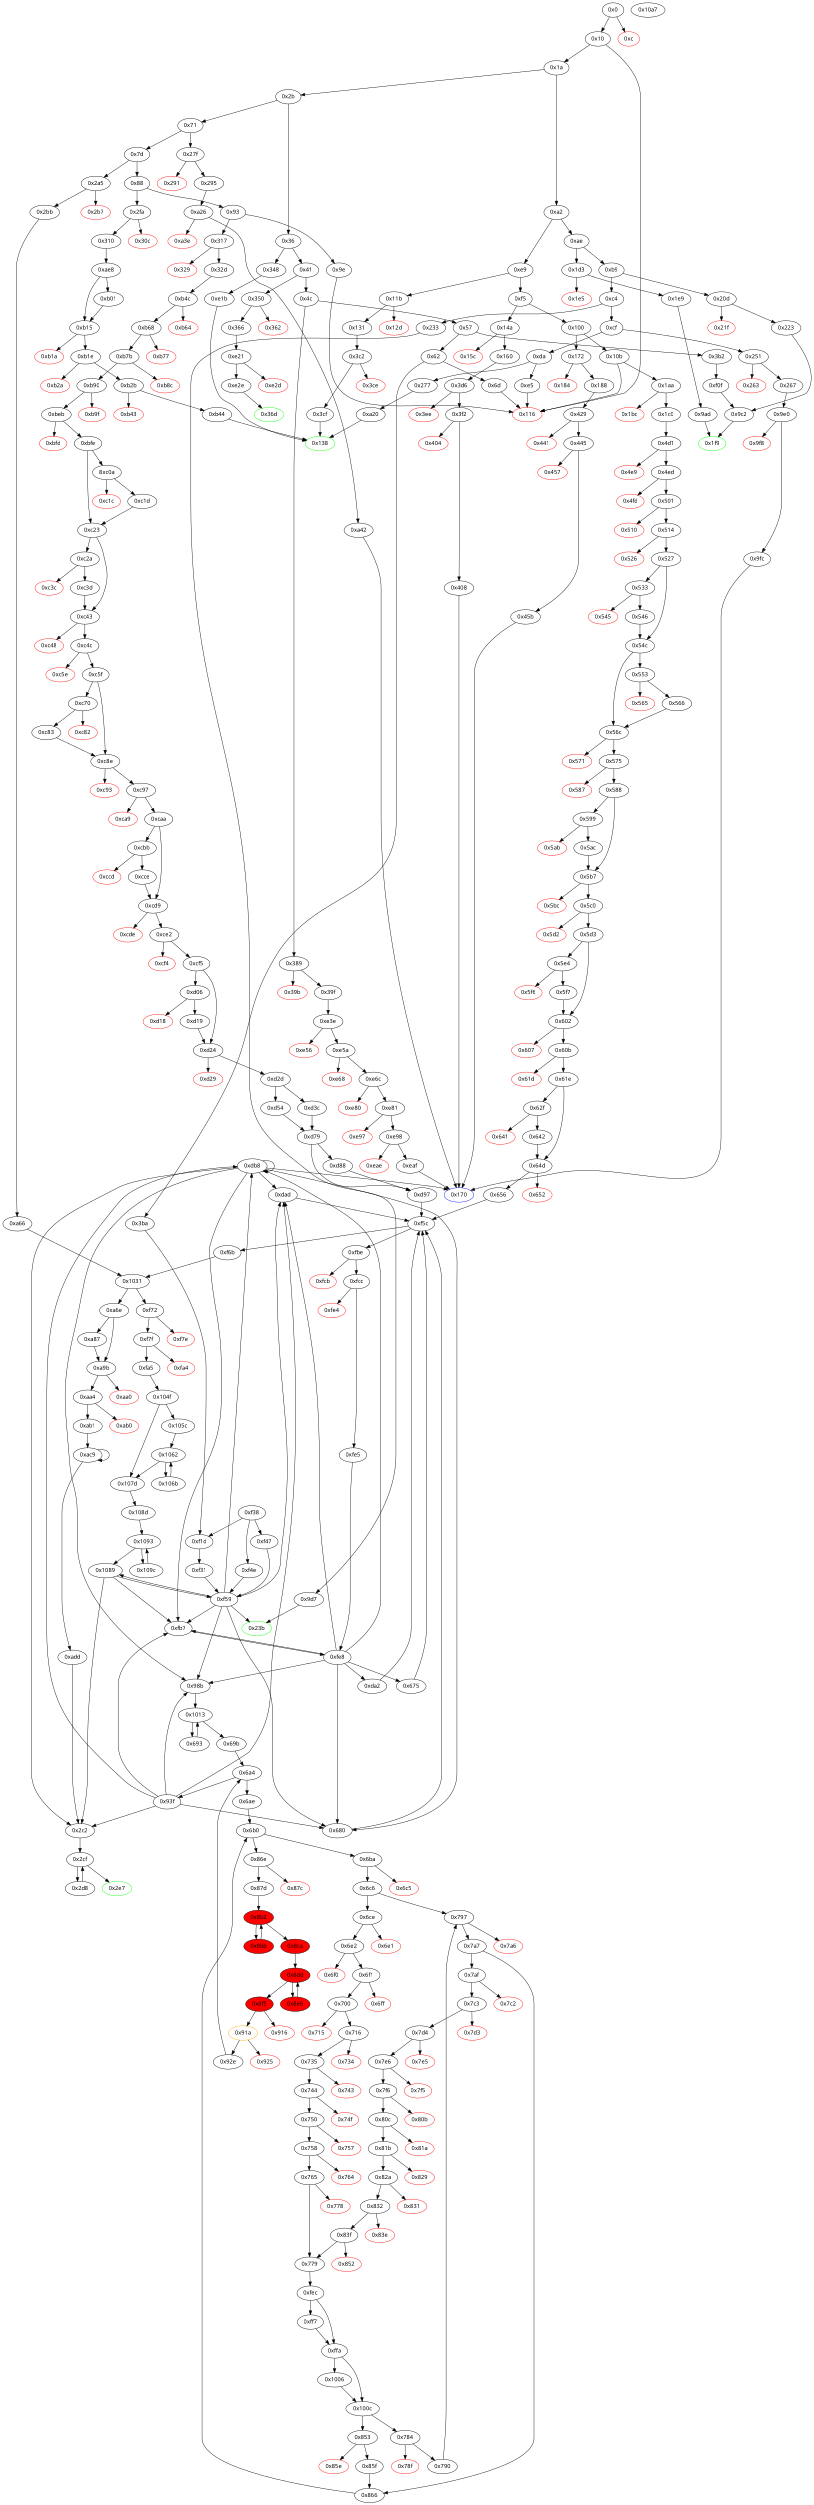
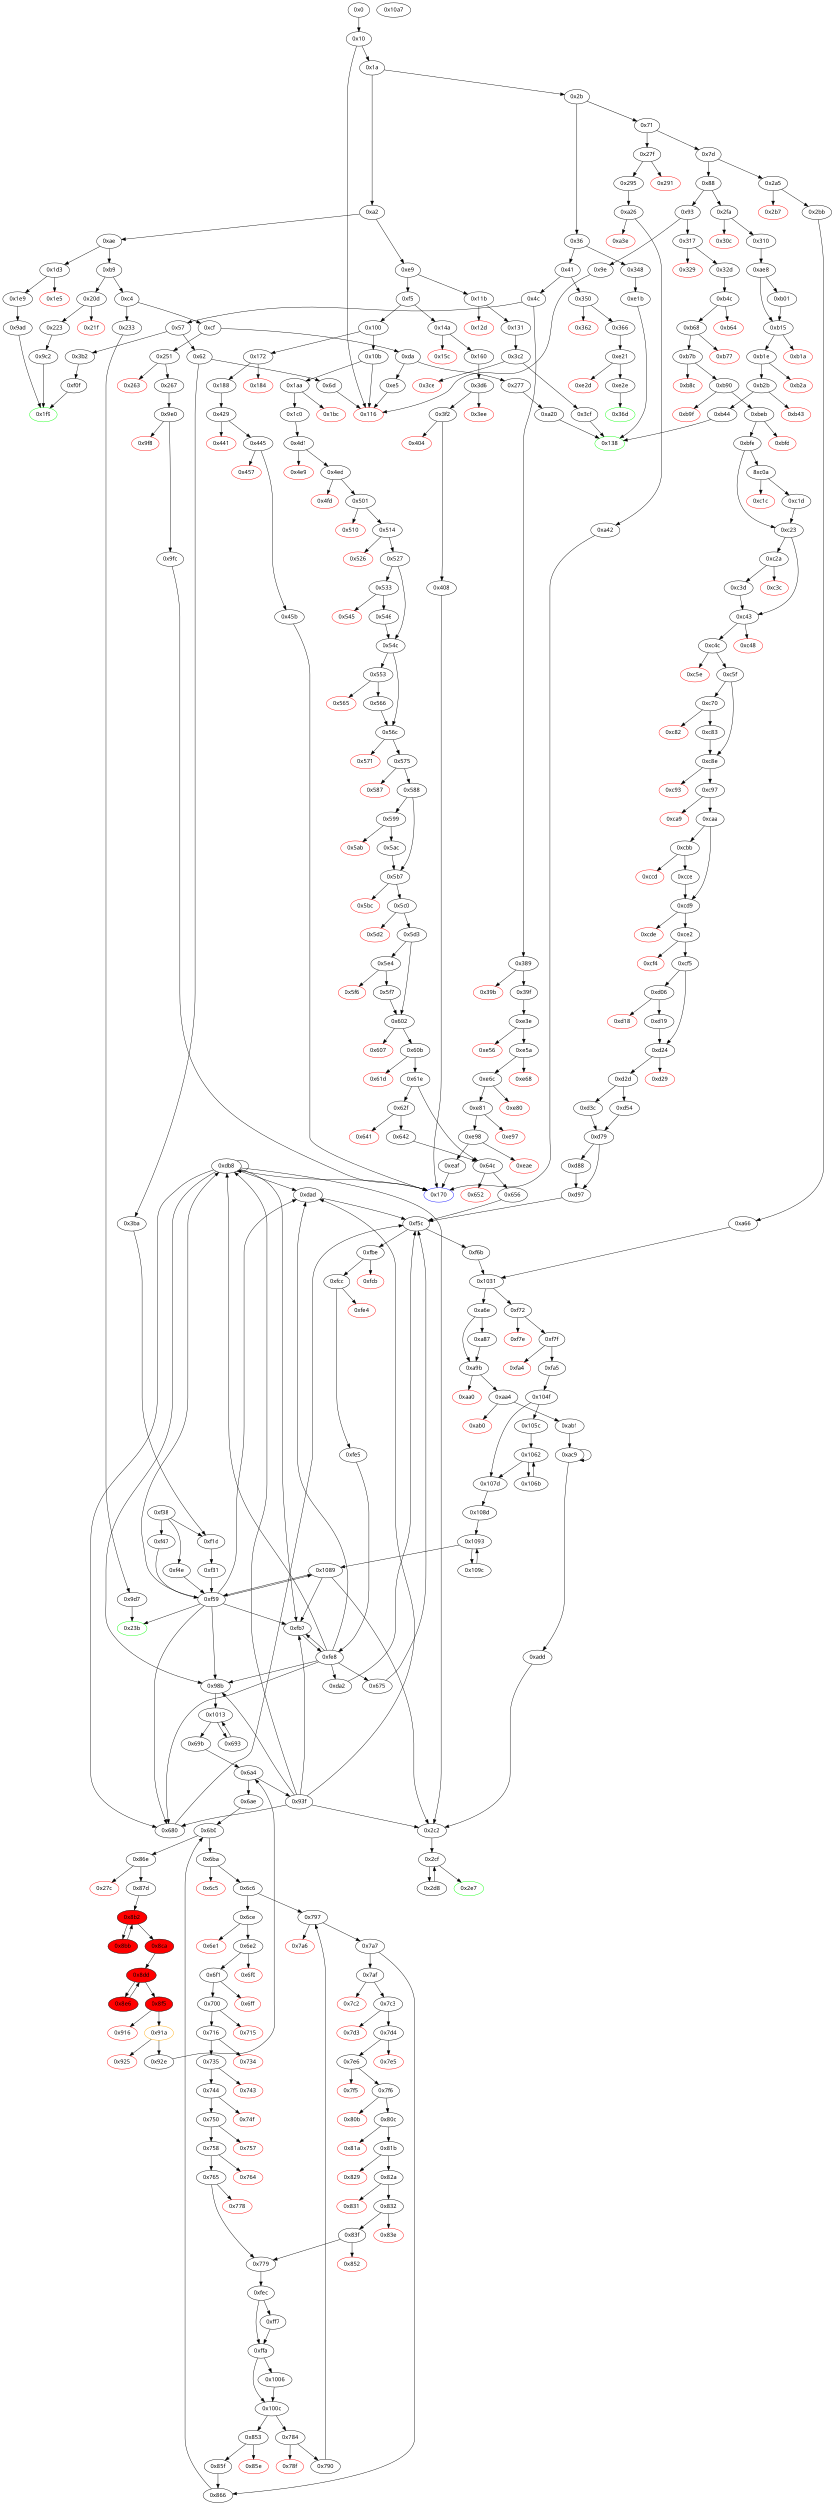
node "0xc": removed
edge "0xf0f" -> "0x9c2": now "0xf0f" -> "0x1f9"
node "0x87c": label "0x87c" -> "0x27c"
